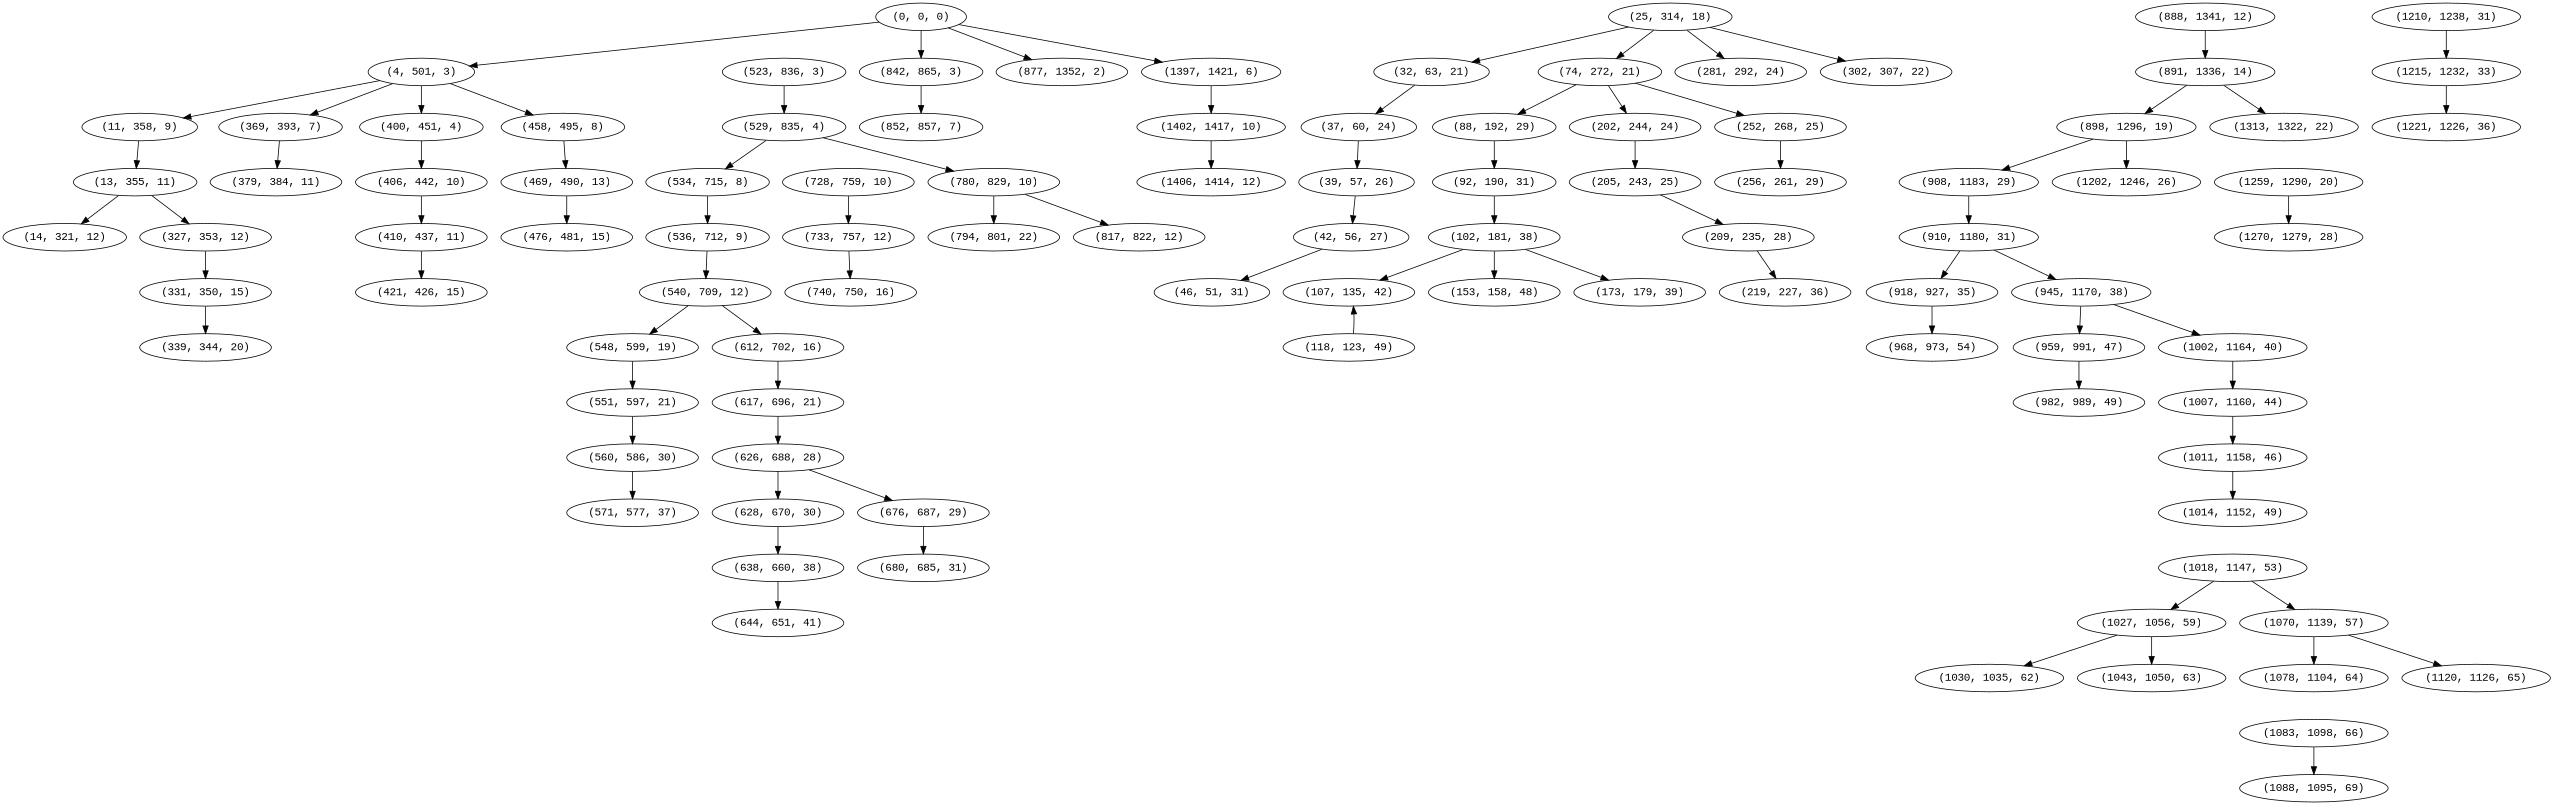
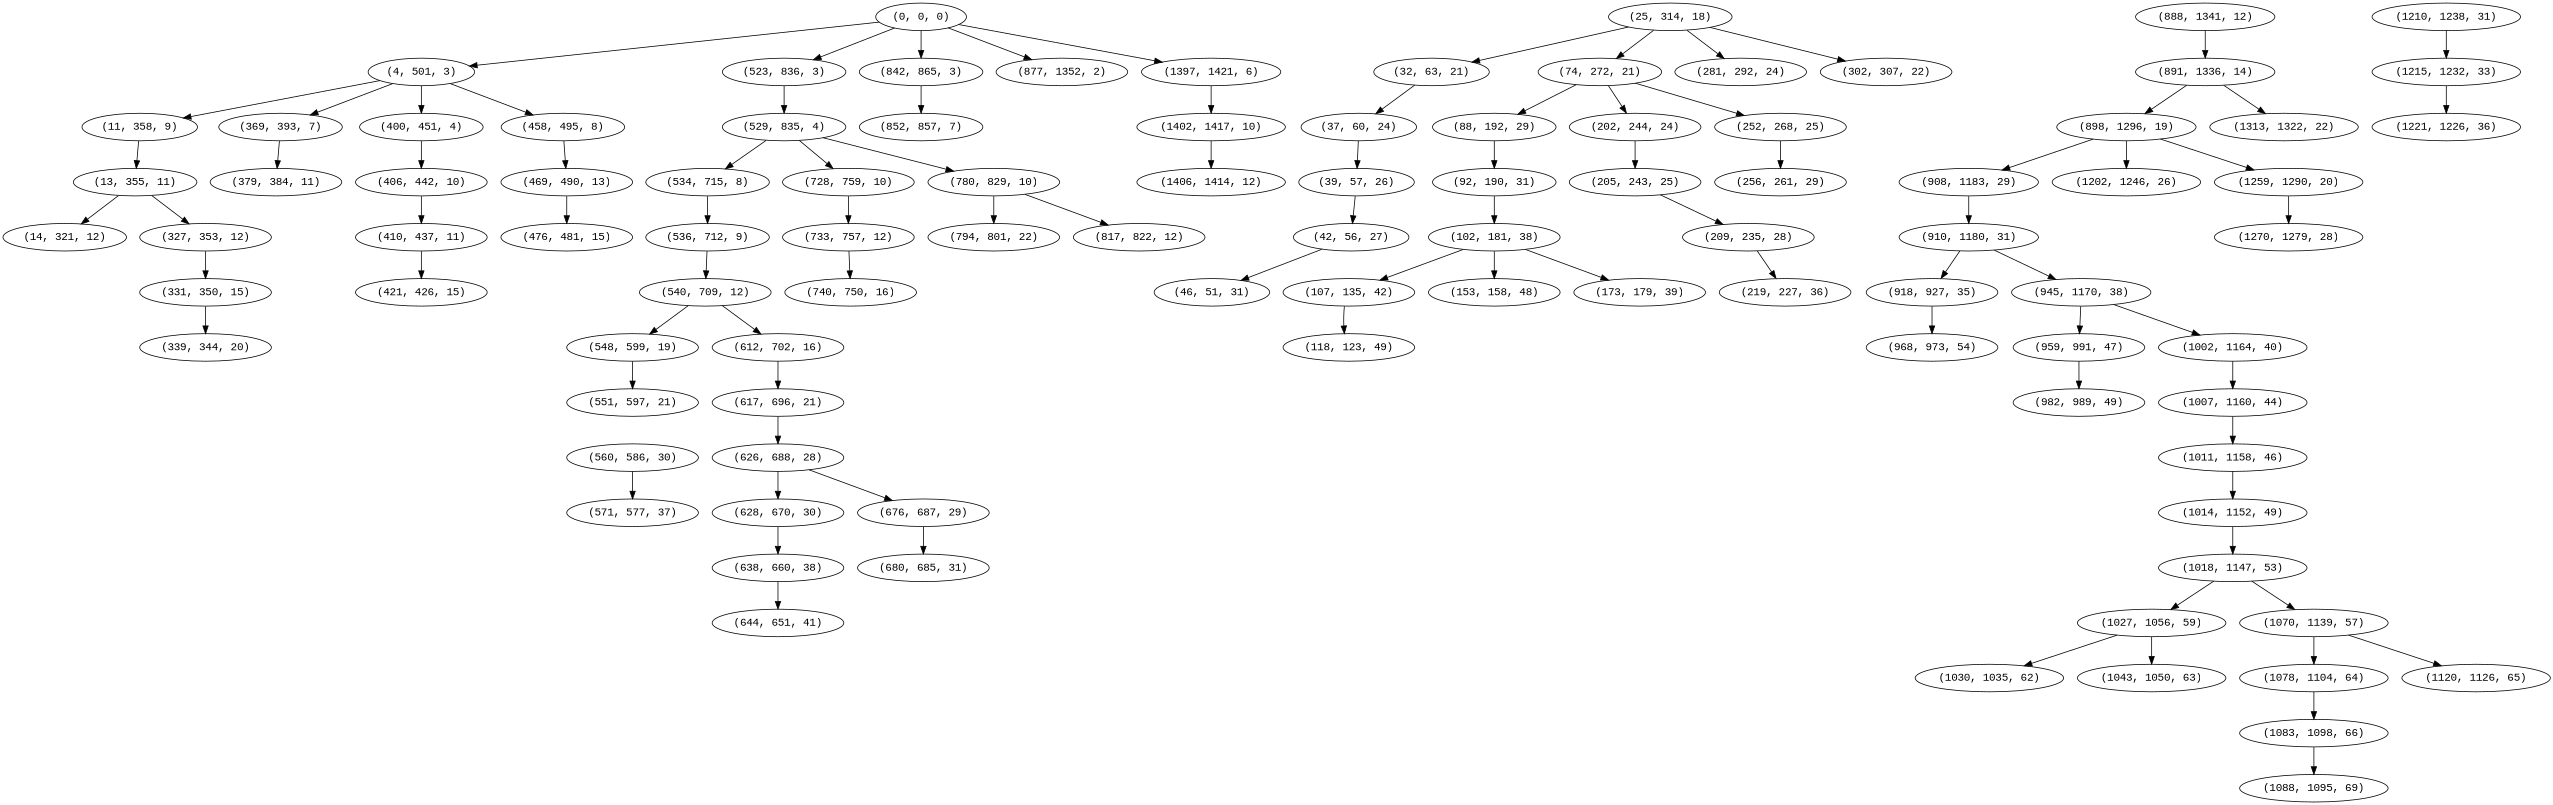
edge "(0, 0, 0)" -> "(523, 836, 3)": added
edge "(529, 835, 4)" -> "(728, 759, 10)": added
edge "(898, 1296, 19)" -> "(1259, 1290, 20)": added
edge "(118, 123, 49)" -> "(107, 135, 42)": reversed
edge "(551, 597, 21)" -> "(560, 586, 30)": removed
edge "(1014, 1152, 49)" -> "(1018, 1147, 53)": added
edge "(1078, 1104, 64)" -> "(1083, 1098, 66)": added
